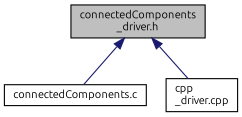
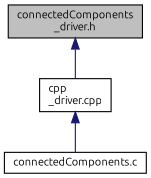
edge "connectedComponents.c" -> "connectedComponents _driver.h": now "connectedComponents.c" -> "cpp _driver.cpp"
